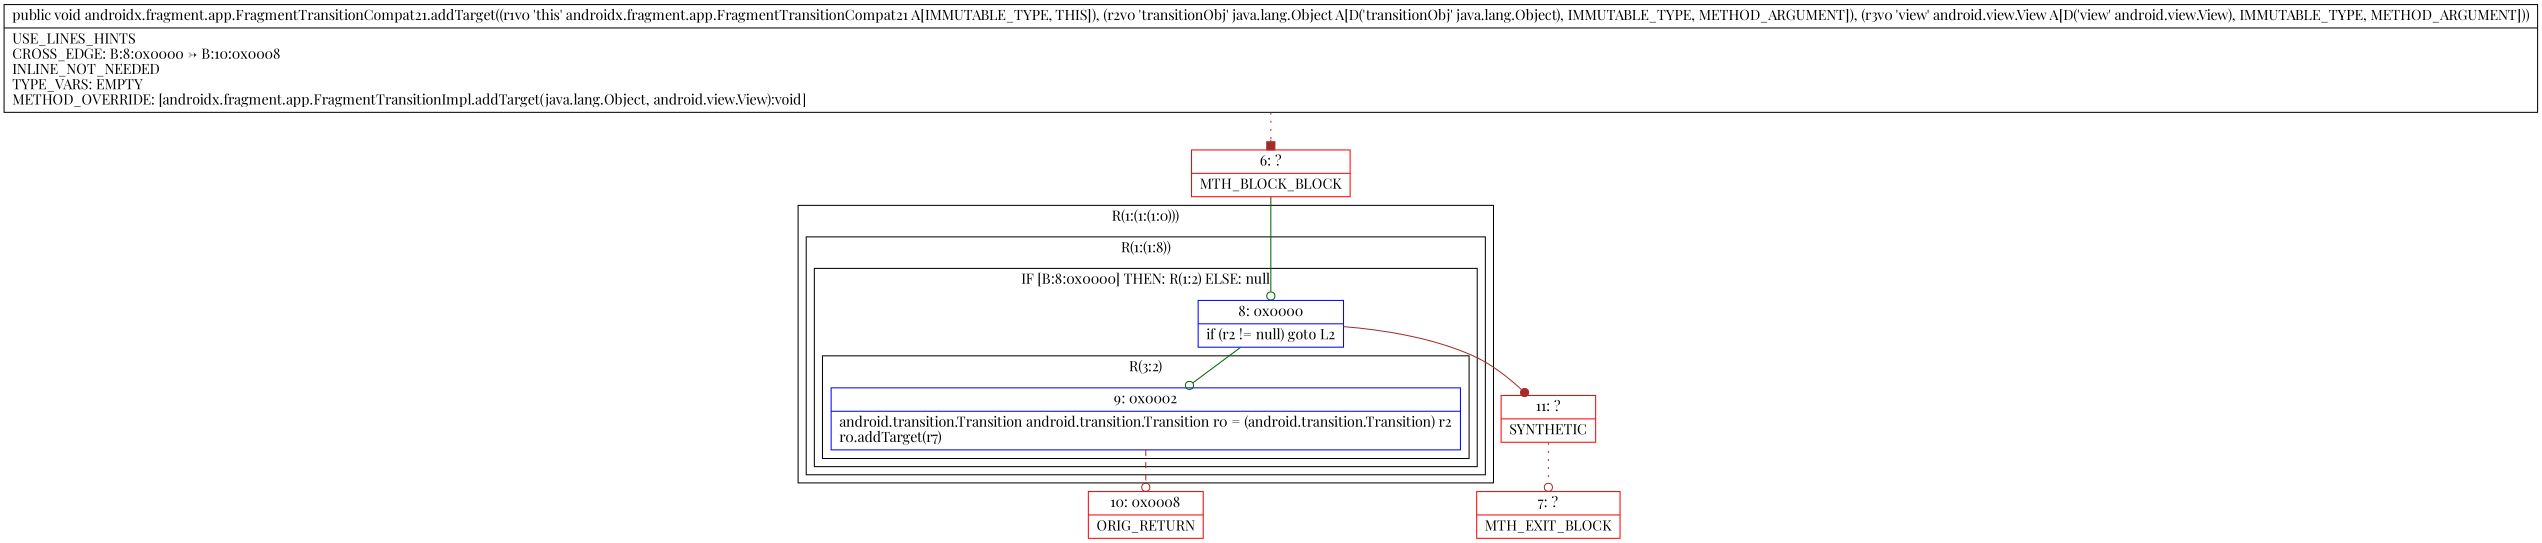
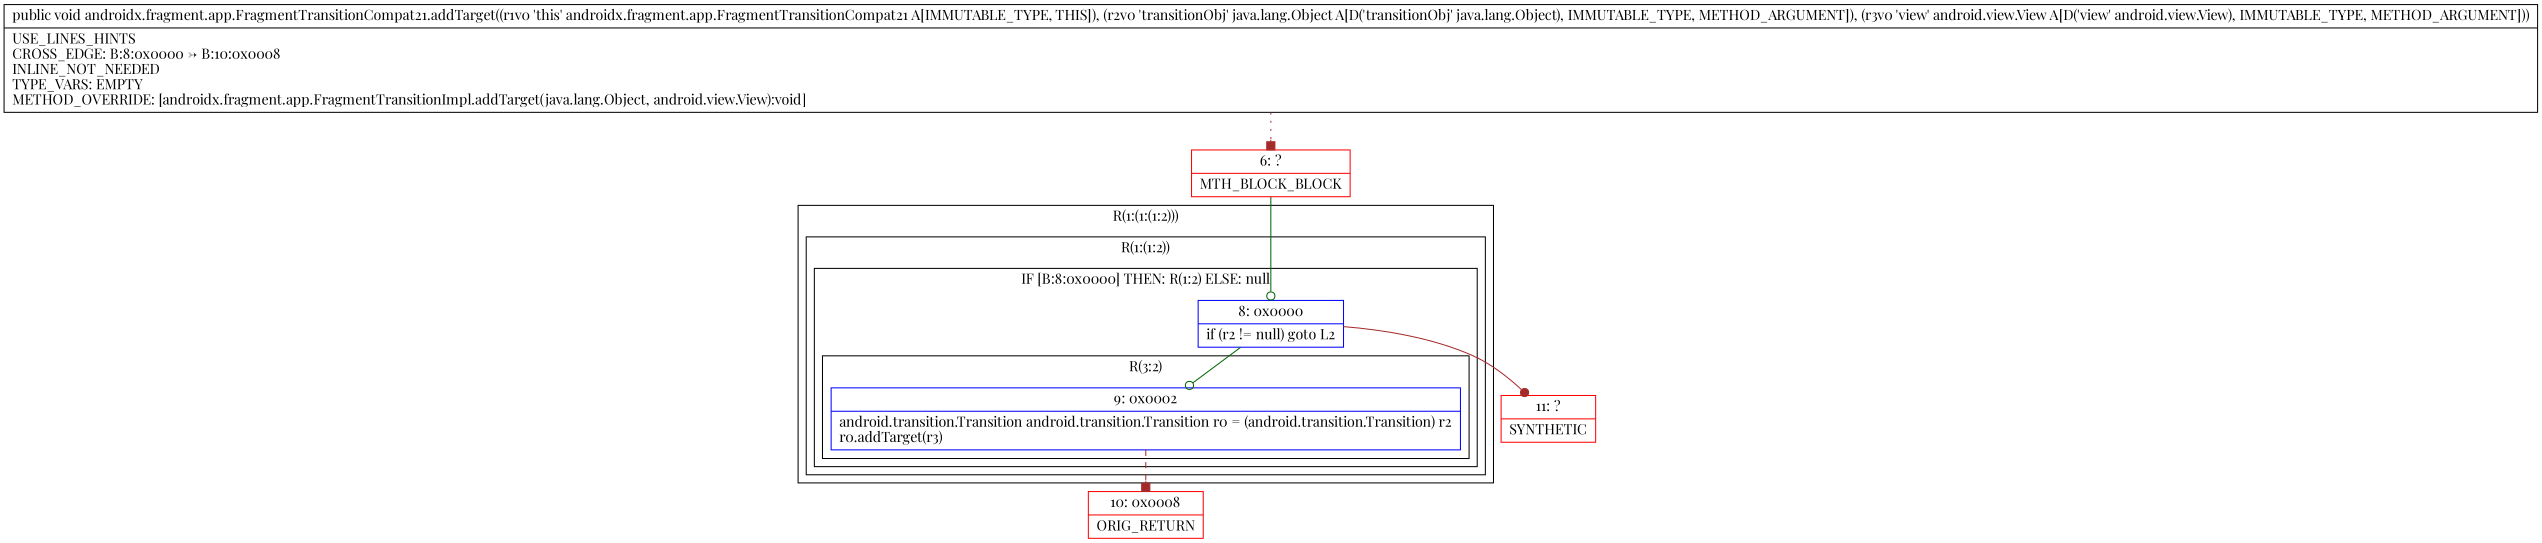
cluster "R(1:(1:(1:0)))": label "R(1:(1:(1:0)))" -> "R(1:(1:(1:2)))"
cluster "R(1:(1:8))": label "R(1:(1:8))" -> "R(1:(1:2))"
node "9: 0x0002": text "r0.addTarget(r7)" -> "r0.addTarget(r3)"
edge "9: 0x0002" -> "10: 0x0008": arrowhead odot -> box
node "7: ?": removed
